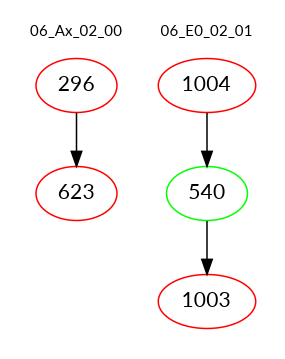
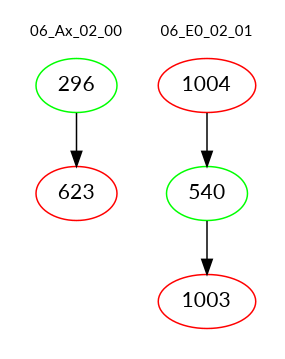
node "296": color red -> green
